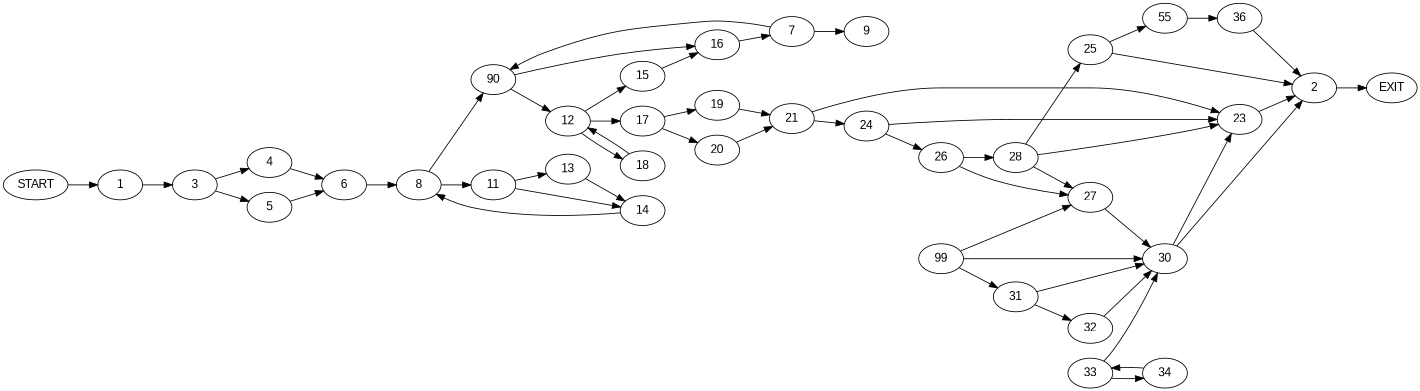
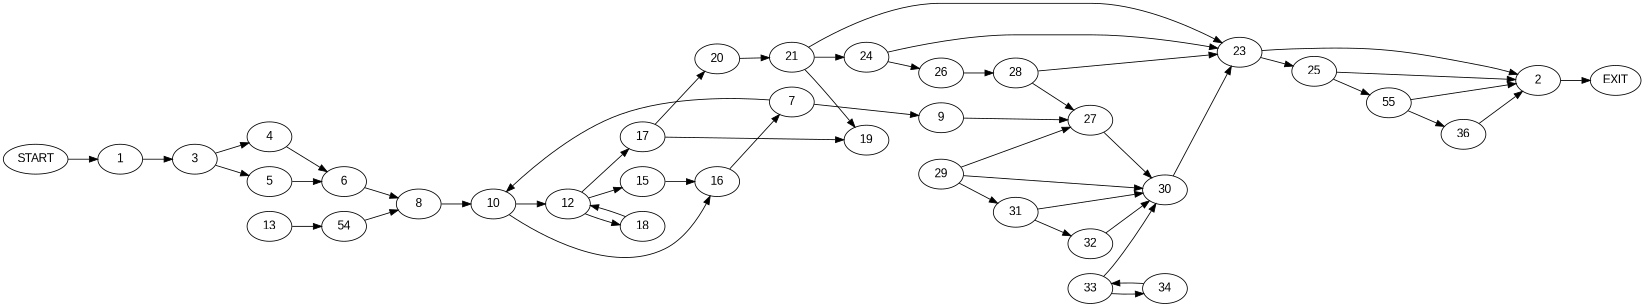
node "90": label "90" -> "10"
edge "28" -> "25": now "23" -> "25"
edge "19" -> "21": reversed
edge "30" -> "2": now "55" -> "2"
edge "26" -> "27": now "9" -> "27"
node "11": removed
node "14": label "14" -> "54"
node "99": label "99" -> "29"
